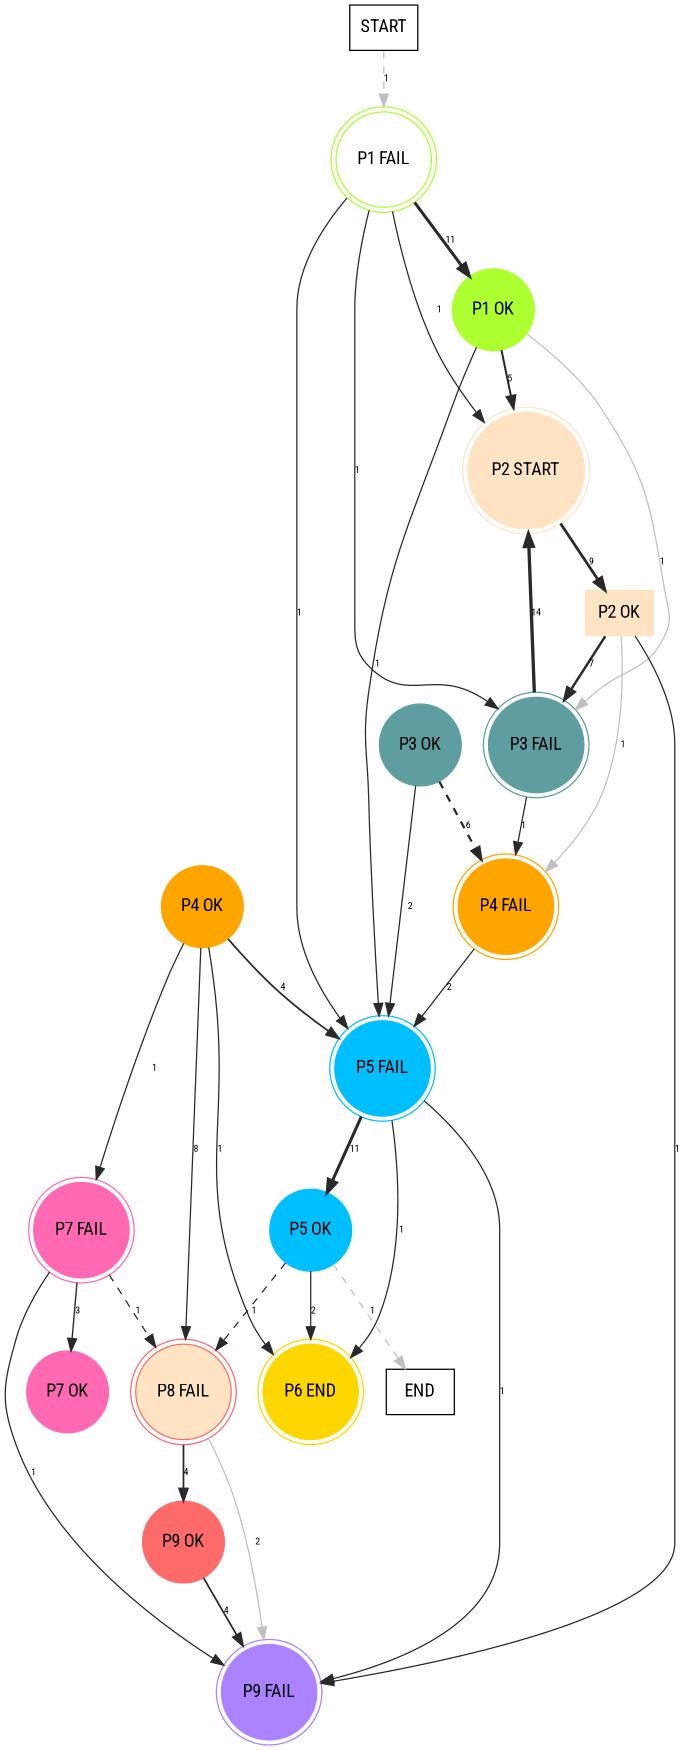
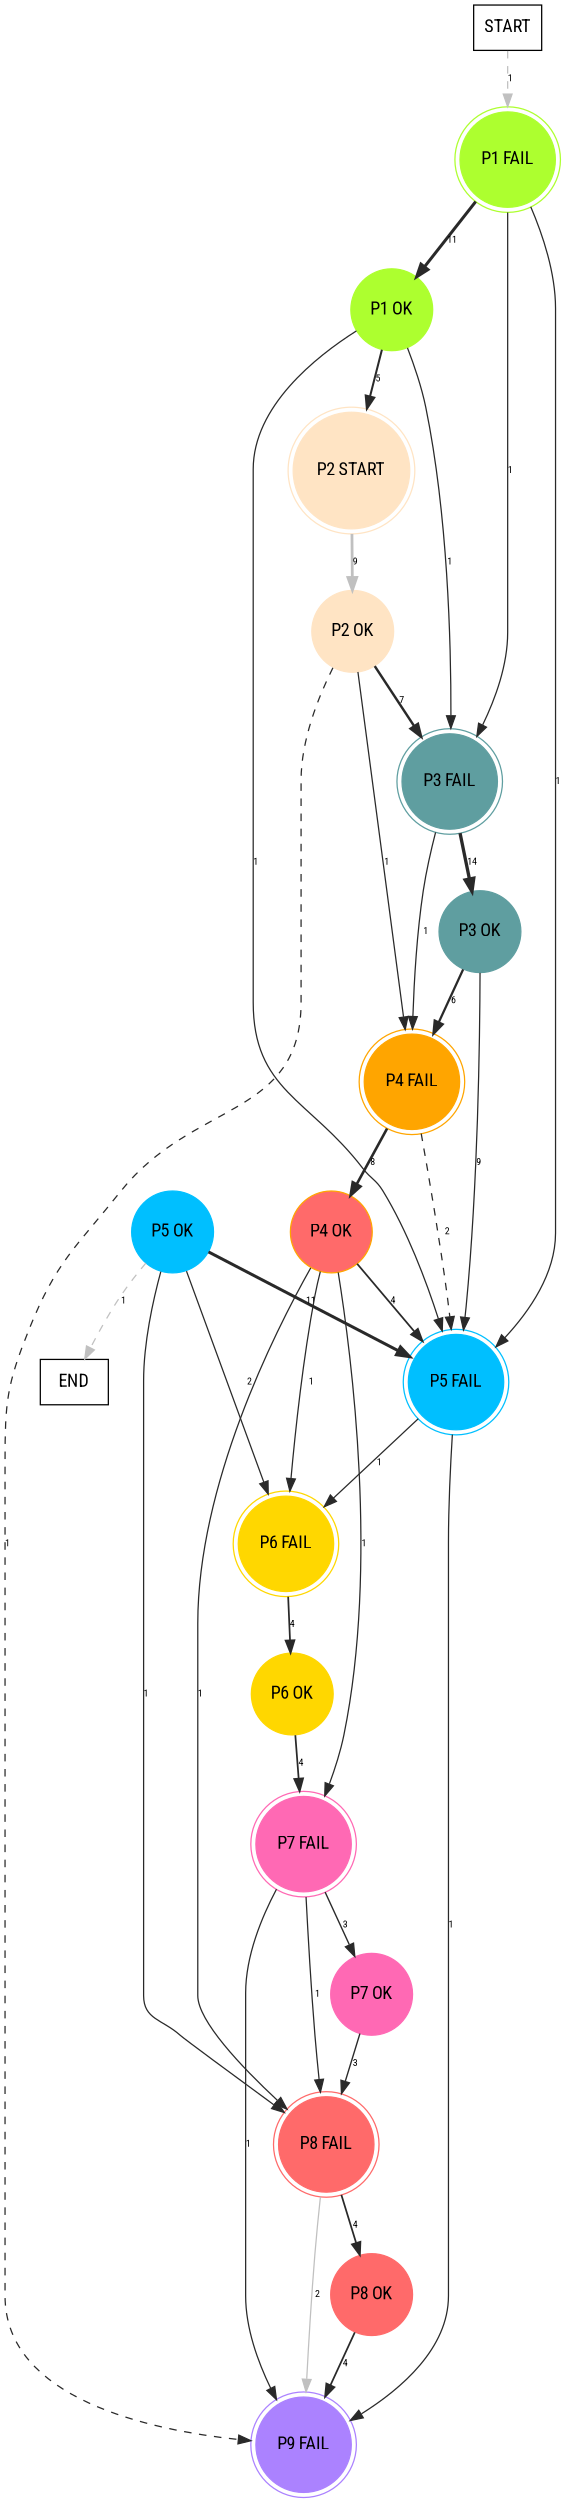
node "P1 FAIL": fillcolor white -> greenyellow
edge "P1 FAIL" -> "P2 START": removed, label "1"
edge "P1 OK" -> "P3 FAIL": color grey -> grey16
edge "P2 START" -> "P2 OK": color grey16 -> grey
node "P2 OK": shape box -> circle
edge "P3 FAIL" -> "P2 START": now "P3 FAIL" -> "P3 OK"
edge "P2 OK" -> "P4 FAIL": color grey -> grey16
edge "P3 OK" -> "P4 FAIL": style dashed -> solid
node "P4 OK": fillcolor orange -> indianred1
edge "P3 OK" -> "P5 FAIL": label "2" -> "9"
edge "P4 FAIL" -> "P5 FAIL": style solid -> dashed
edge "P4 OK" -> "P8 FAIL": label "8" -> "1"
edge "P5 FAIL" -> "P5 OK": reversed
edge "P4 FAIL" -> "P4 OK": added, label "8"
edge "P2 OK" -> "P9 FAIL": style solid -> dashed
edge "P5 OK" -> "P8 FAIL": style dashed -> solid
edge "P7 FAIL" -> "P8 FAIL": style dashed -> solid
node "P8 FAIL": fillcolor bisque -> indianred1
node "P6 END": label "P6 END" -> "P6 FAIL"
node "P9 OK": label "P9 OK" -> "P8 OK"
node "P6 OK": added
edge "P7 OK" -> "P8 FAIL": added, label "3"
